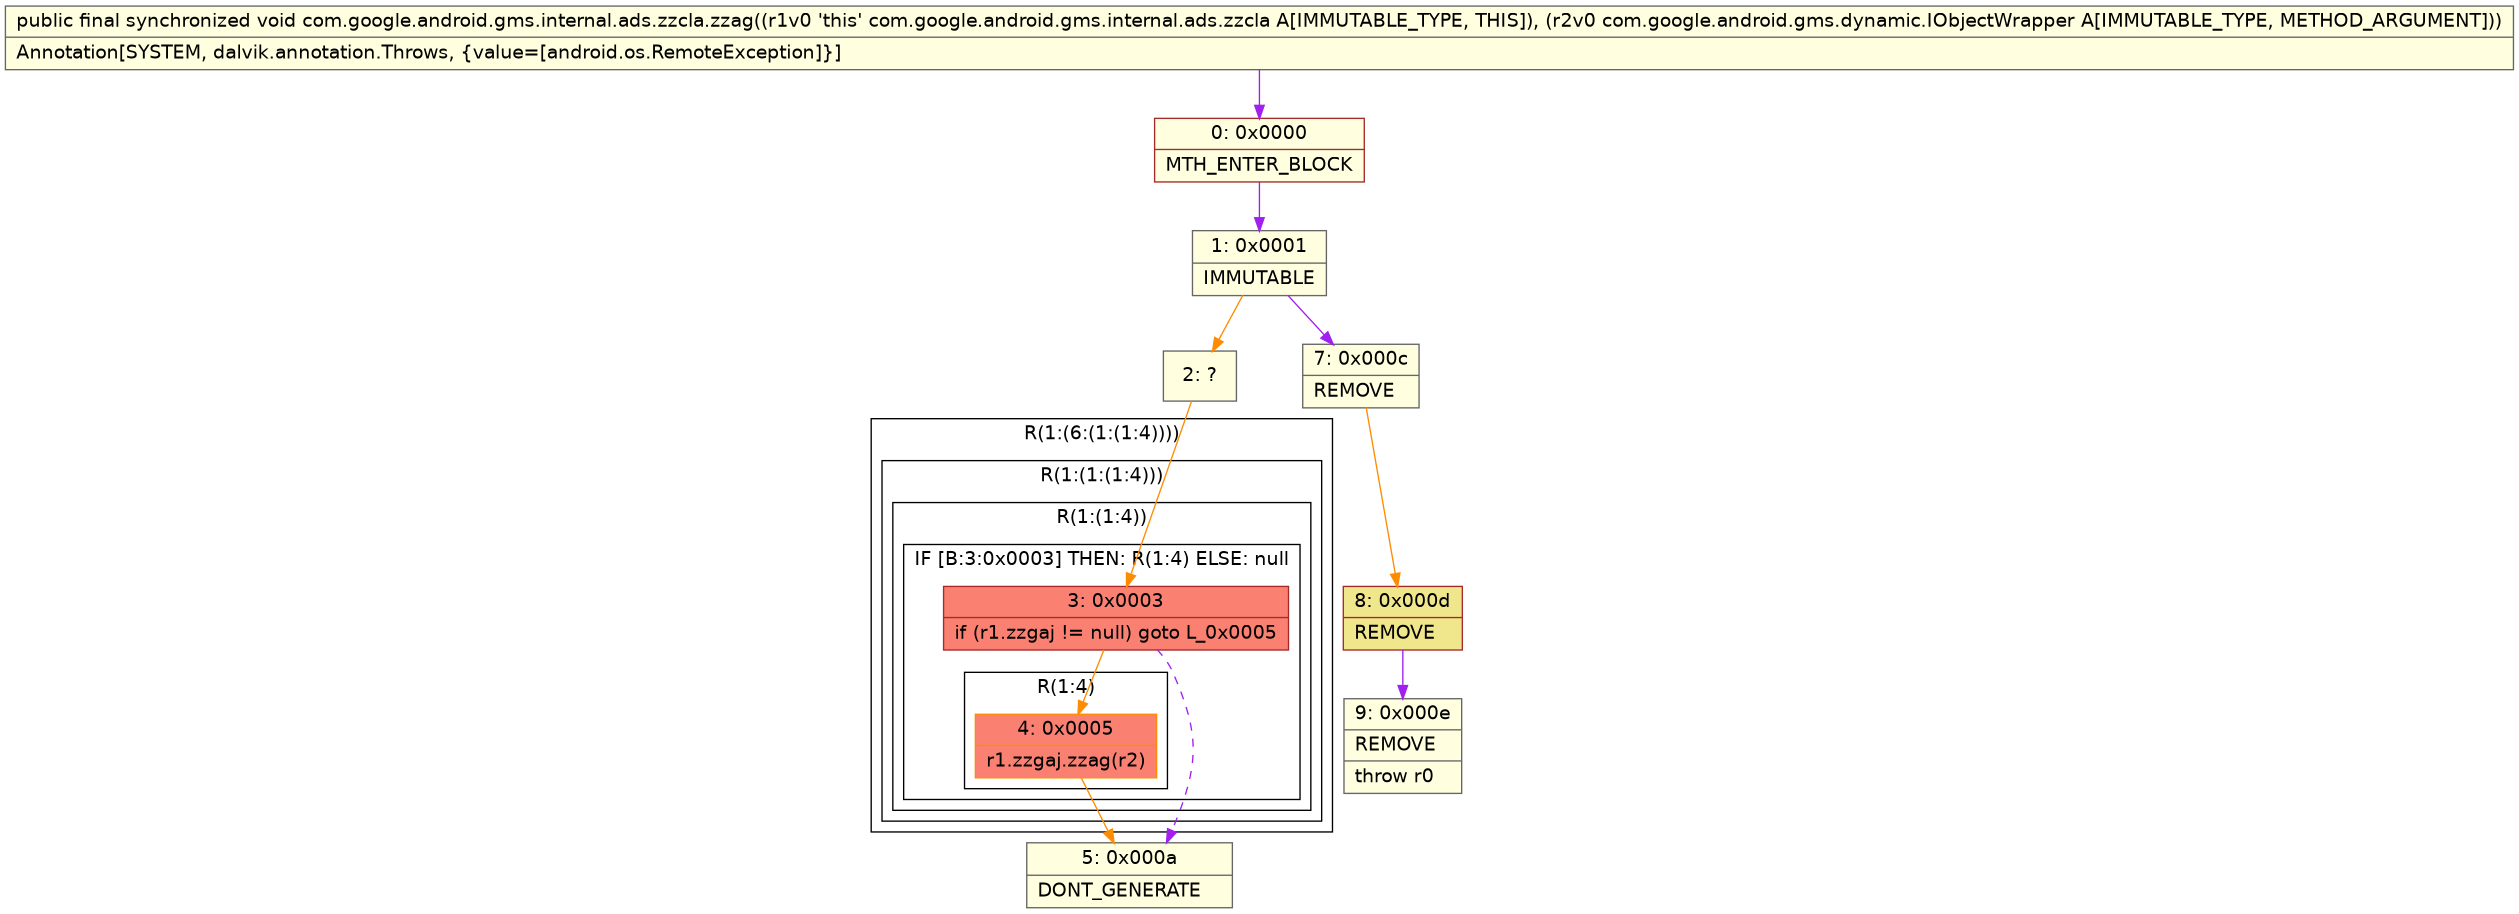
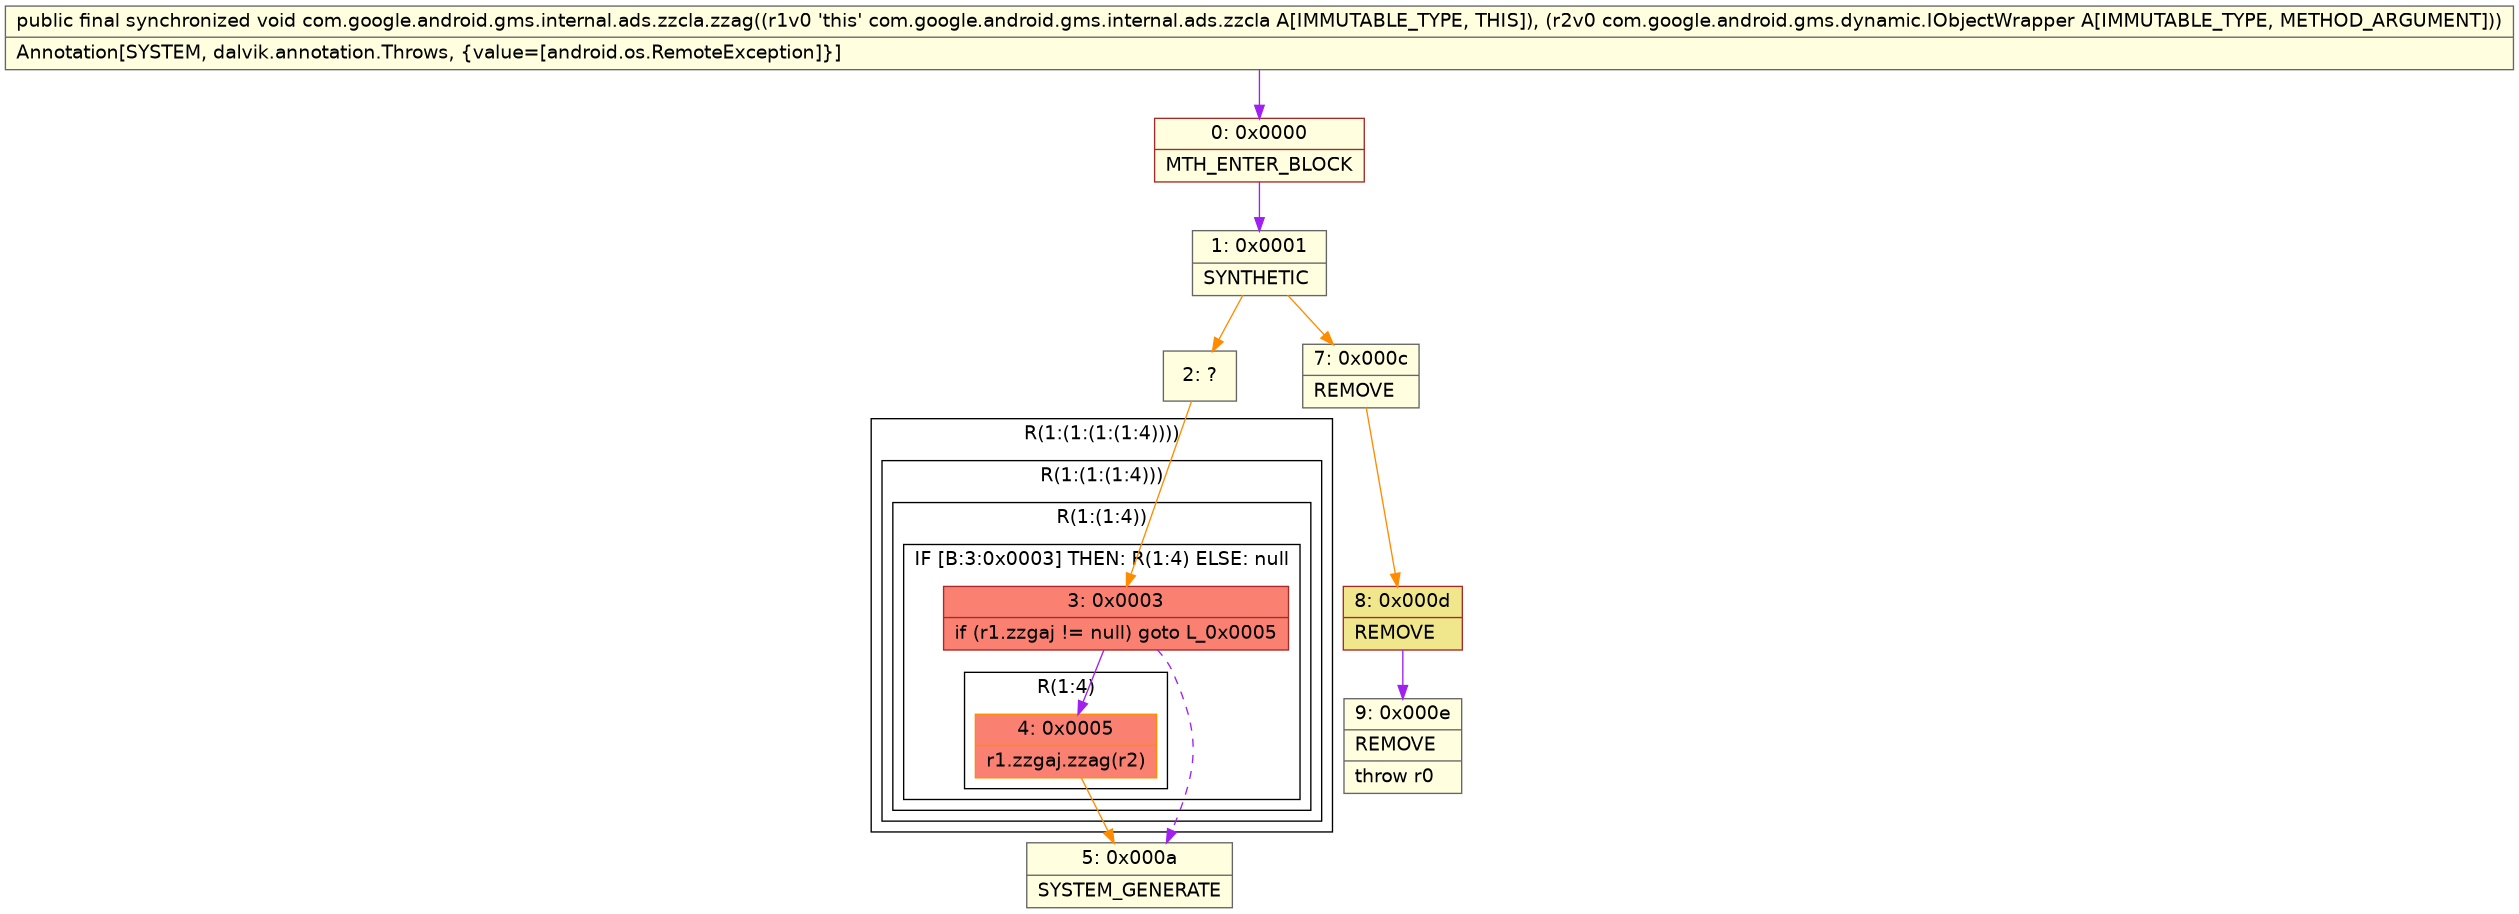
node "1: 0x0001": text "IMMUTABLE" -> "SYNTHETIC"
edge "1: 0x0001" -> "7: 0x000c": color purple -> darkorange
cluster "R(1:(6:(1:(1:4))))": label "R(1:(6:(1:(1:4))))" -> "R(1:(1:(1:(1:4))))"
edge "3: 0x0003" -> "4: 0x0005": color darkorange -> purple
node "5: 0x000a": text "DONT_GENERATE" -> "SYSTEM_GENERATE"
